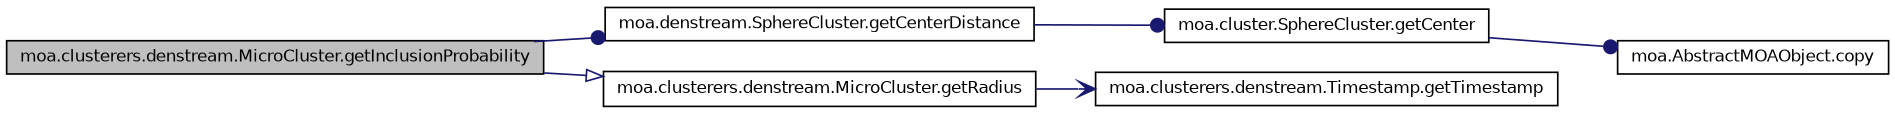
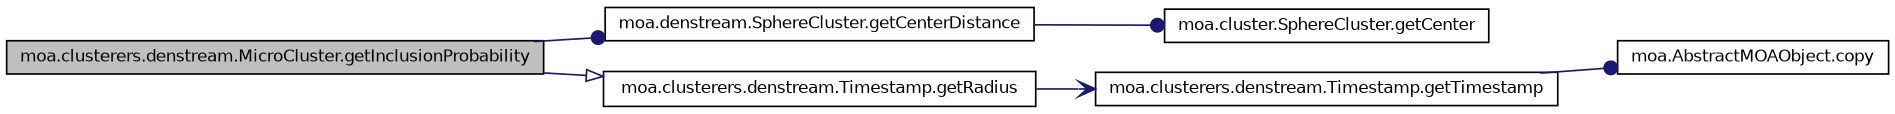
edge "moa.cluster.SphereCluster.getCenter" -> "moa.AbstractMOAObject.copy": now "moa.clusterers.denstream.Timestamp.getTimestamp" -> "moa.AbstractMOAObject.copy"
node "moa.clusterers.denstream.MicroCluster.getRadius": label "moa.clusterers.denstream.MicroCluster.getRadius" -> "moa.clusterers.denstream.Timestamp.getRadius"
